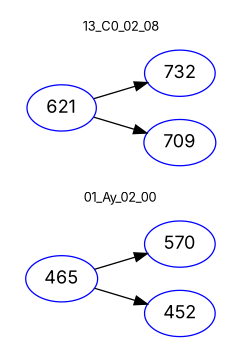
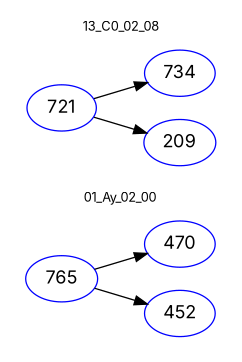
node "732": label "732" -> "734"
node "621": label "621" -> "721"
node "709": label "709" -> "209"
node "570": label "570" -> "470"
node "465": label "465" -> "765"
